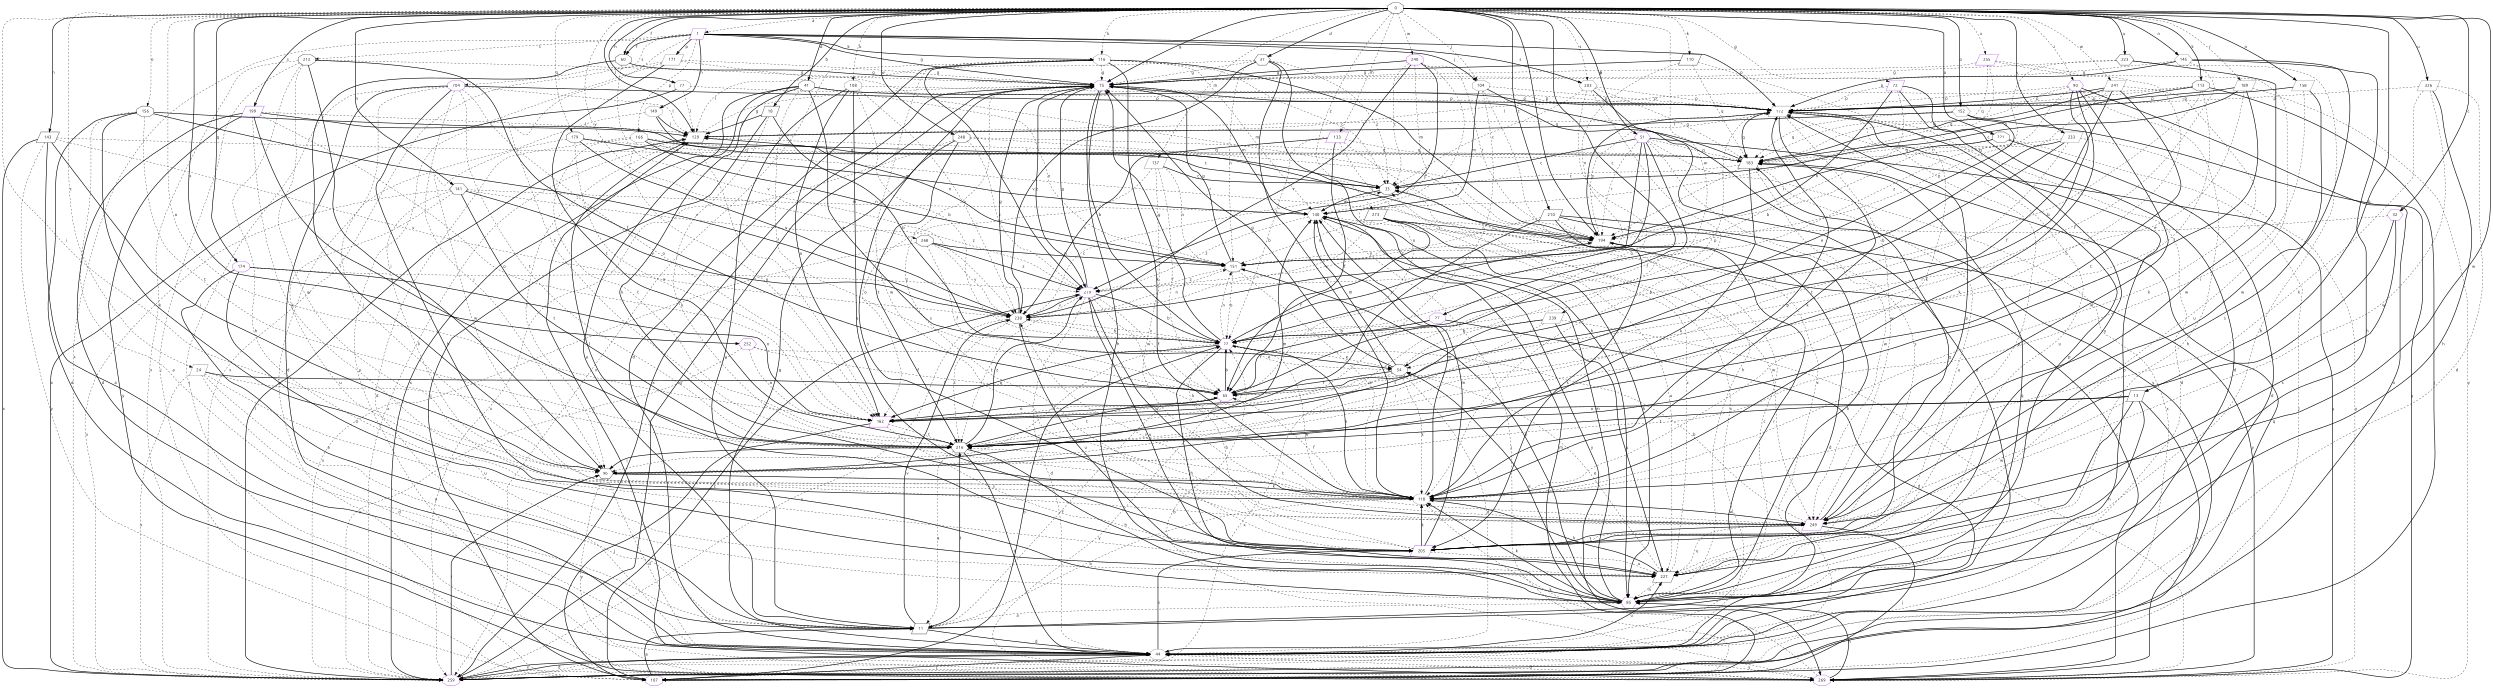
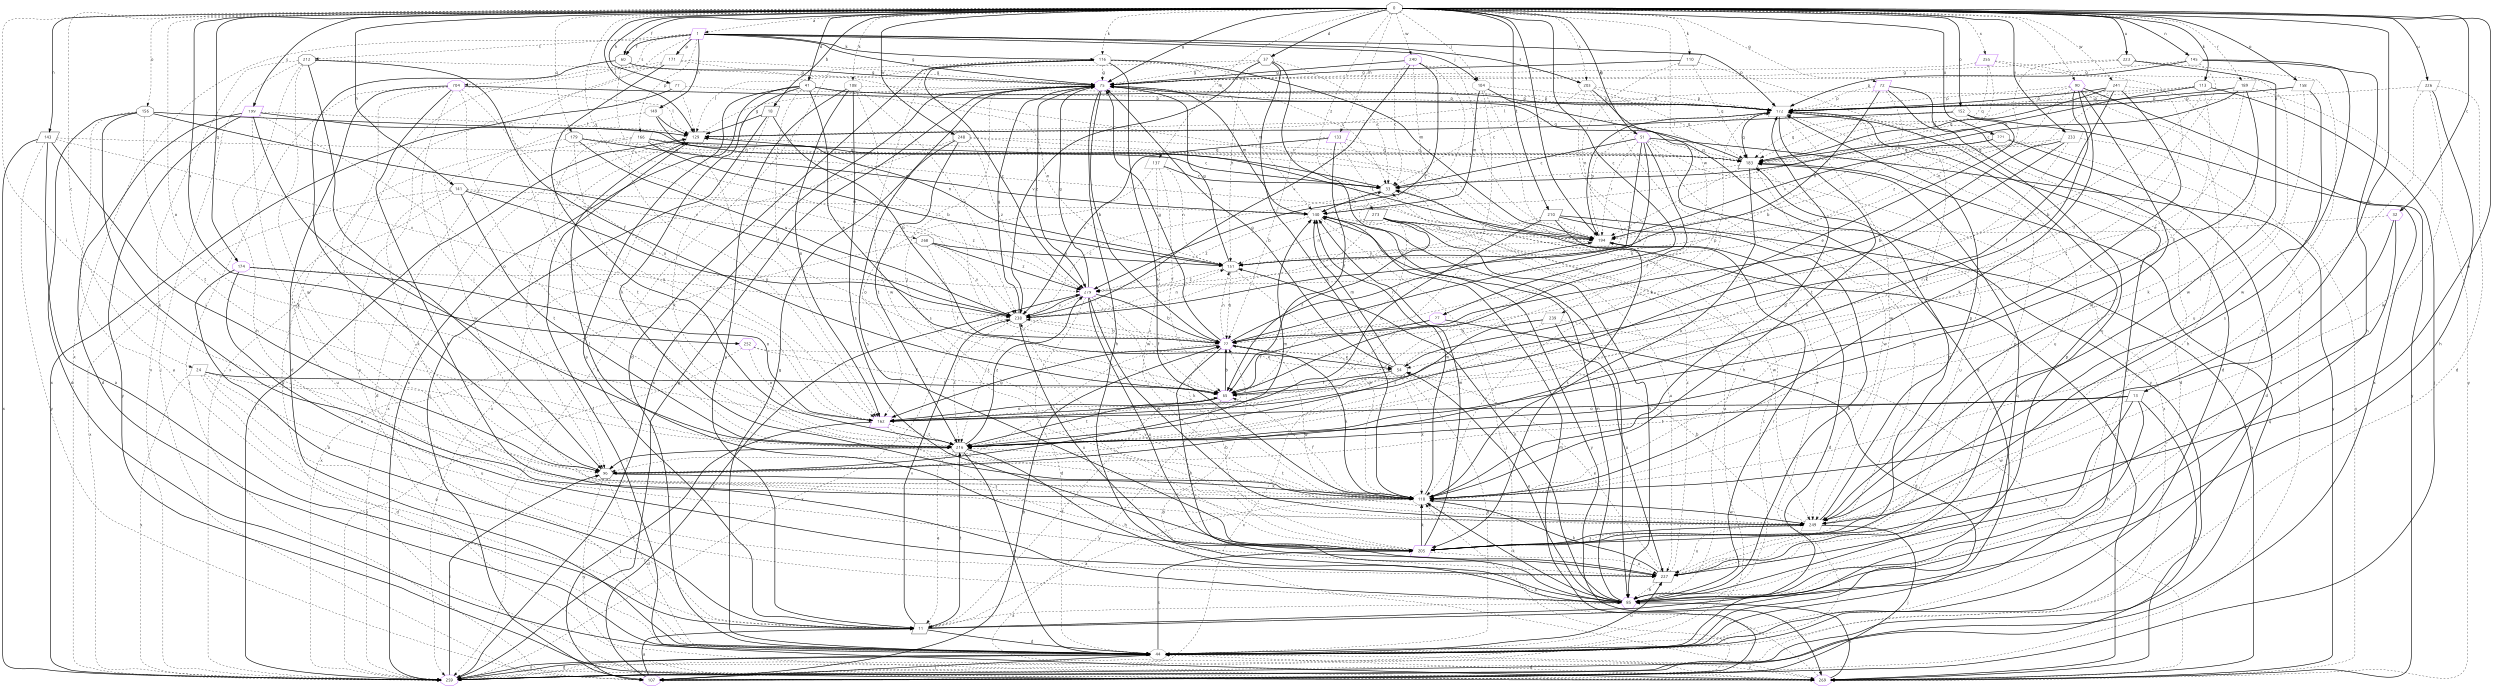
node "166": shape octagon -> parallelogram
node "249": color purple -> gray40
